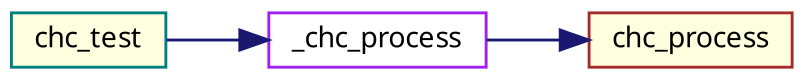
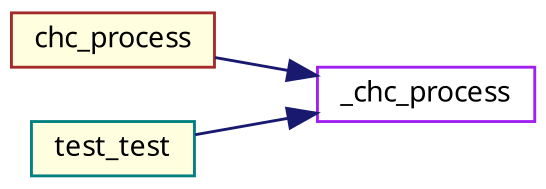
node "chc_test": label "chc_test" -> "test_test"
edge "_chc_process" -> "chc_process": reversed
